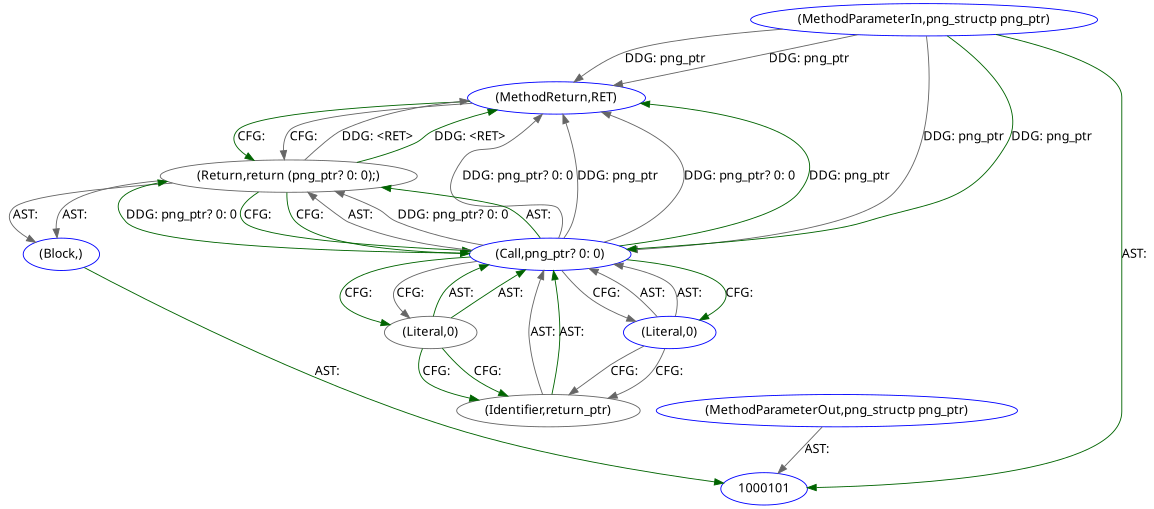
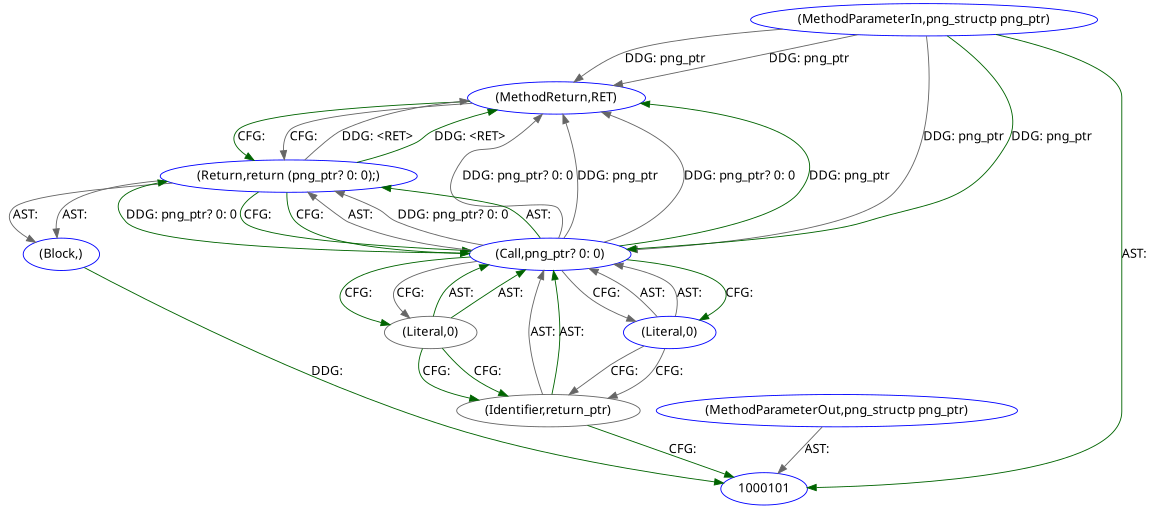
node "(Return,return (png_ptr? 0: 0);)": color gray40 -> blue
edge "(Block,)" -> "1000101": label "AST: " -> "DDG: "
edge "(Identifier,return_ptr)" -> "1000101": added, label "CFG:"
